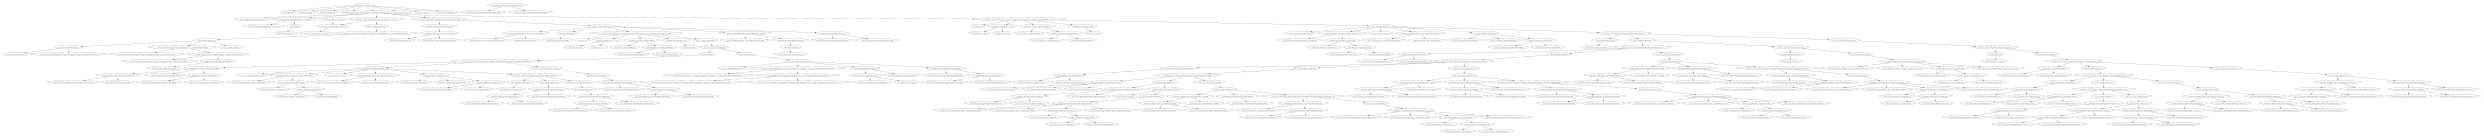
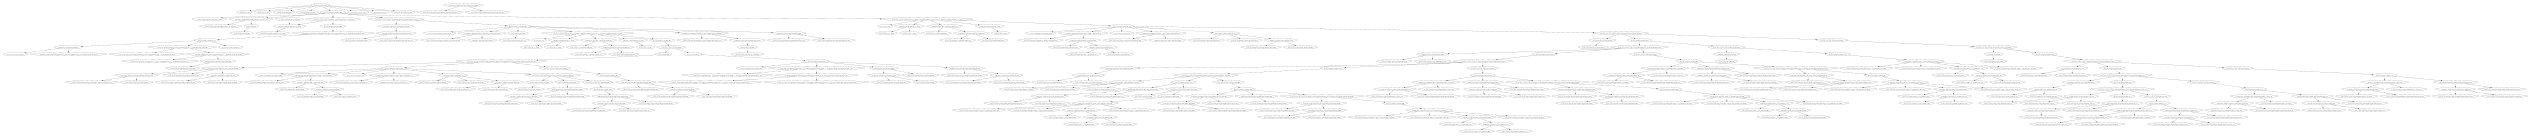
node "(LOCAL,Vector noLinks: java.util.Vector)": added
node "(IDENTIFIER,name,filesIncluded.addElement(name))": added
node "(FIELD_IDENTIFIER,filesIncluded,filesIncluded)": removed
